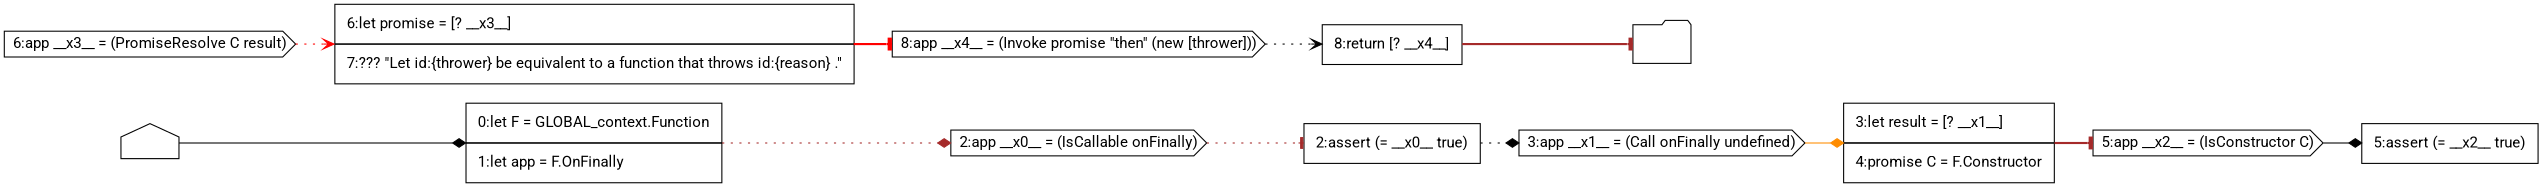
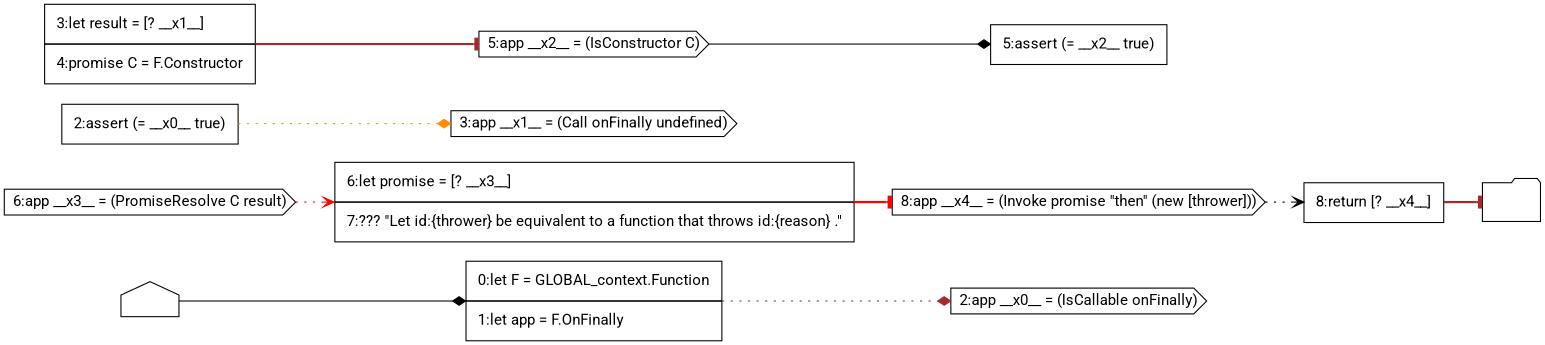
edge "2:app __x0__ = (IsCallable onFinally)" -> "2:assert (= __x0__ true)": removed
edge "2:assert (= __x0__ true)" -> "3:app __x1__ = (Call onFinally undefined)": color black -> darkorange
edge "3:app __x1__ = (Call onFinally undefined)" -> "3:let result = [? __x1__]": removed
